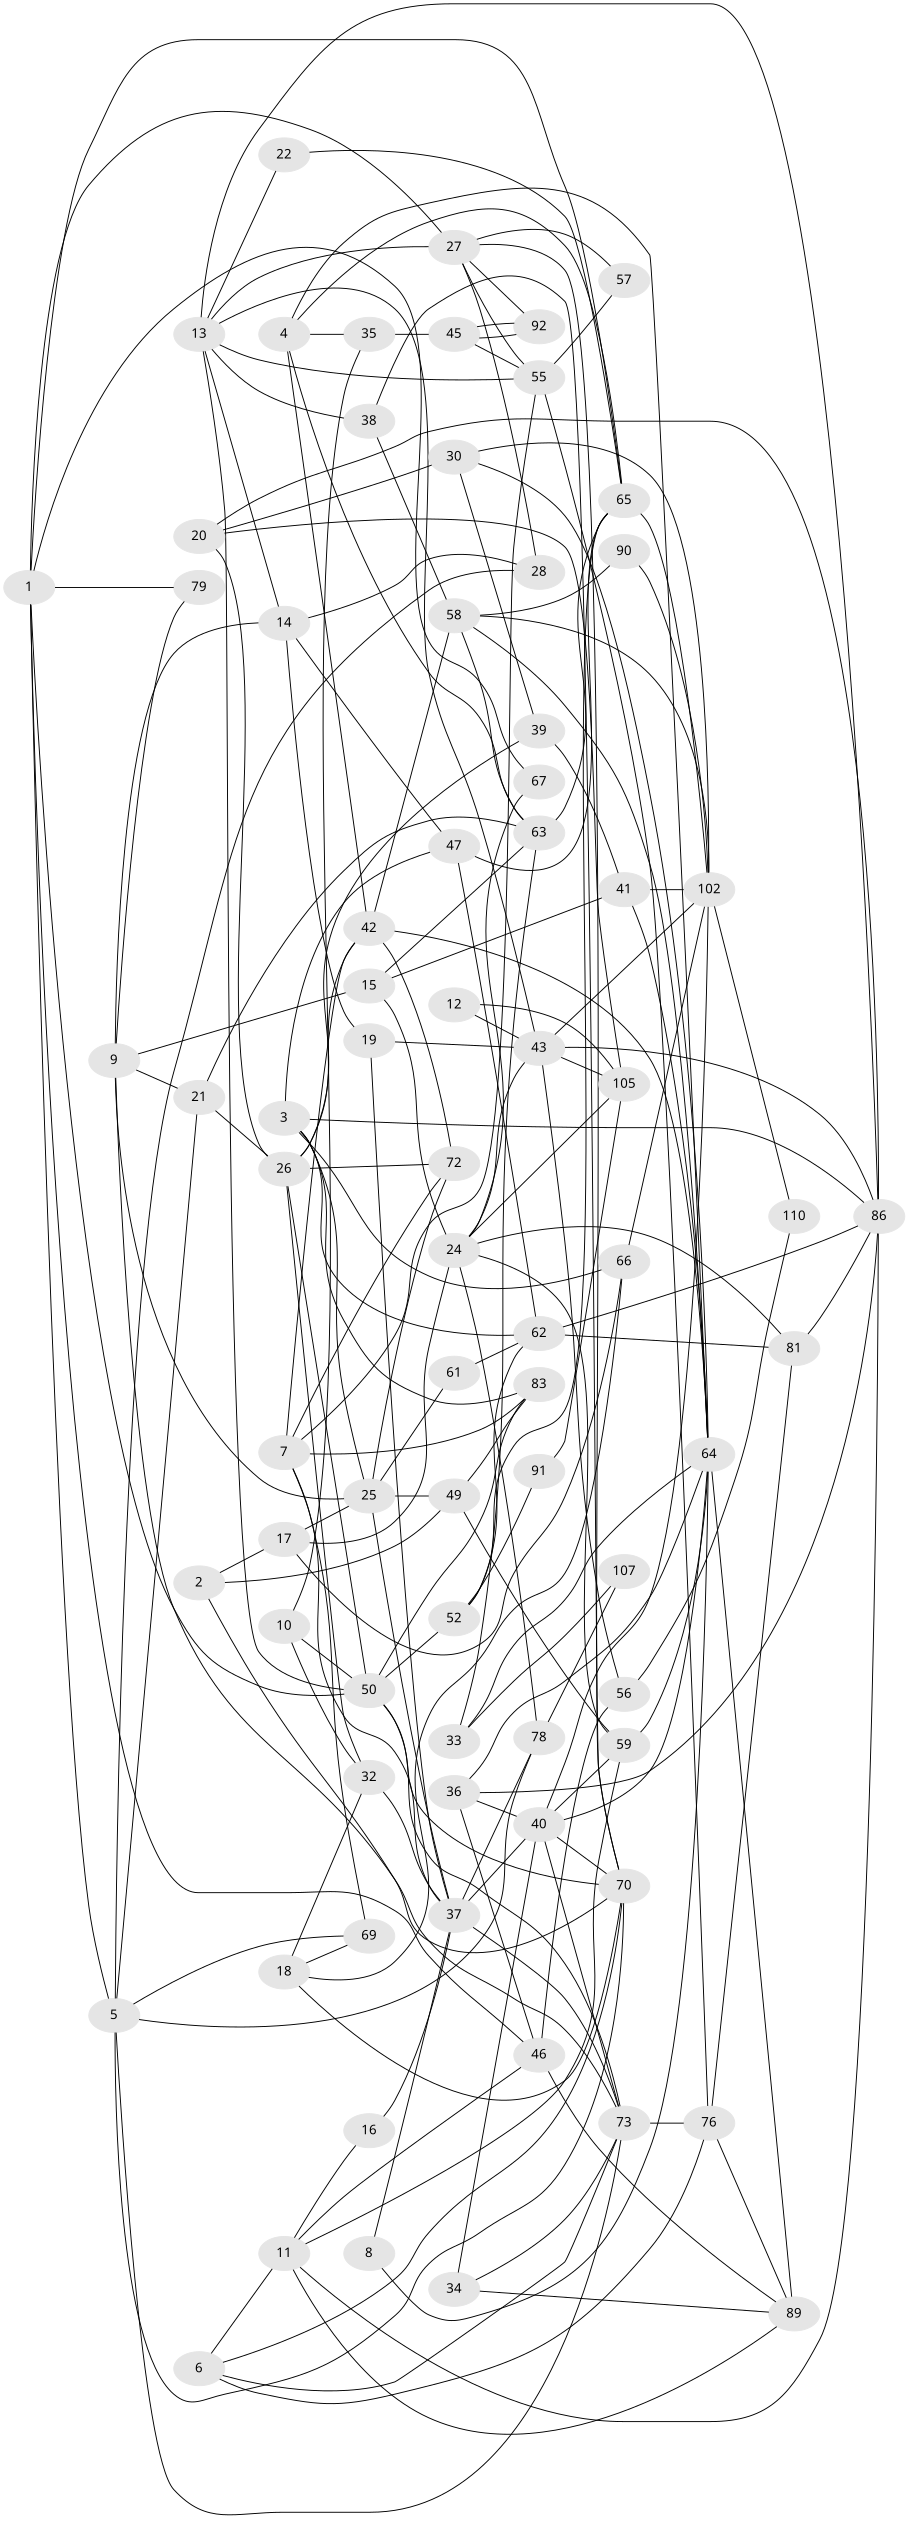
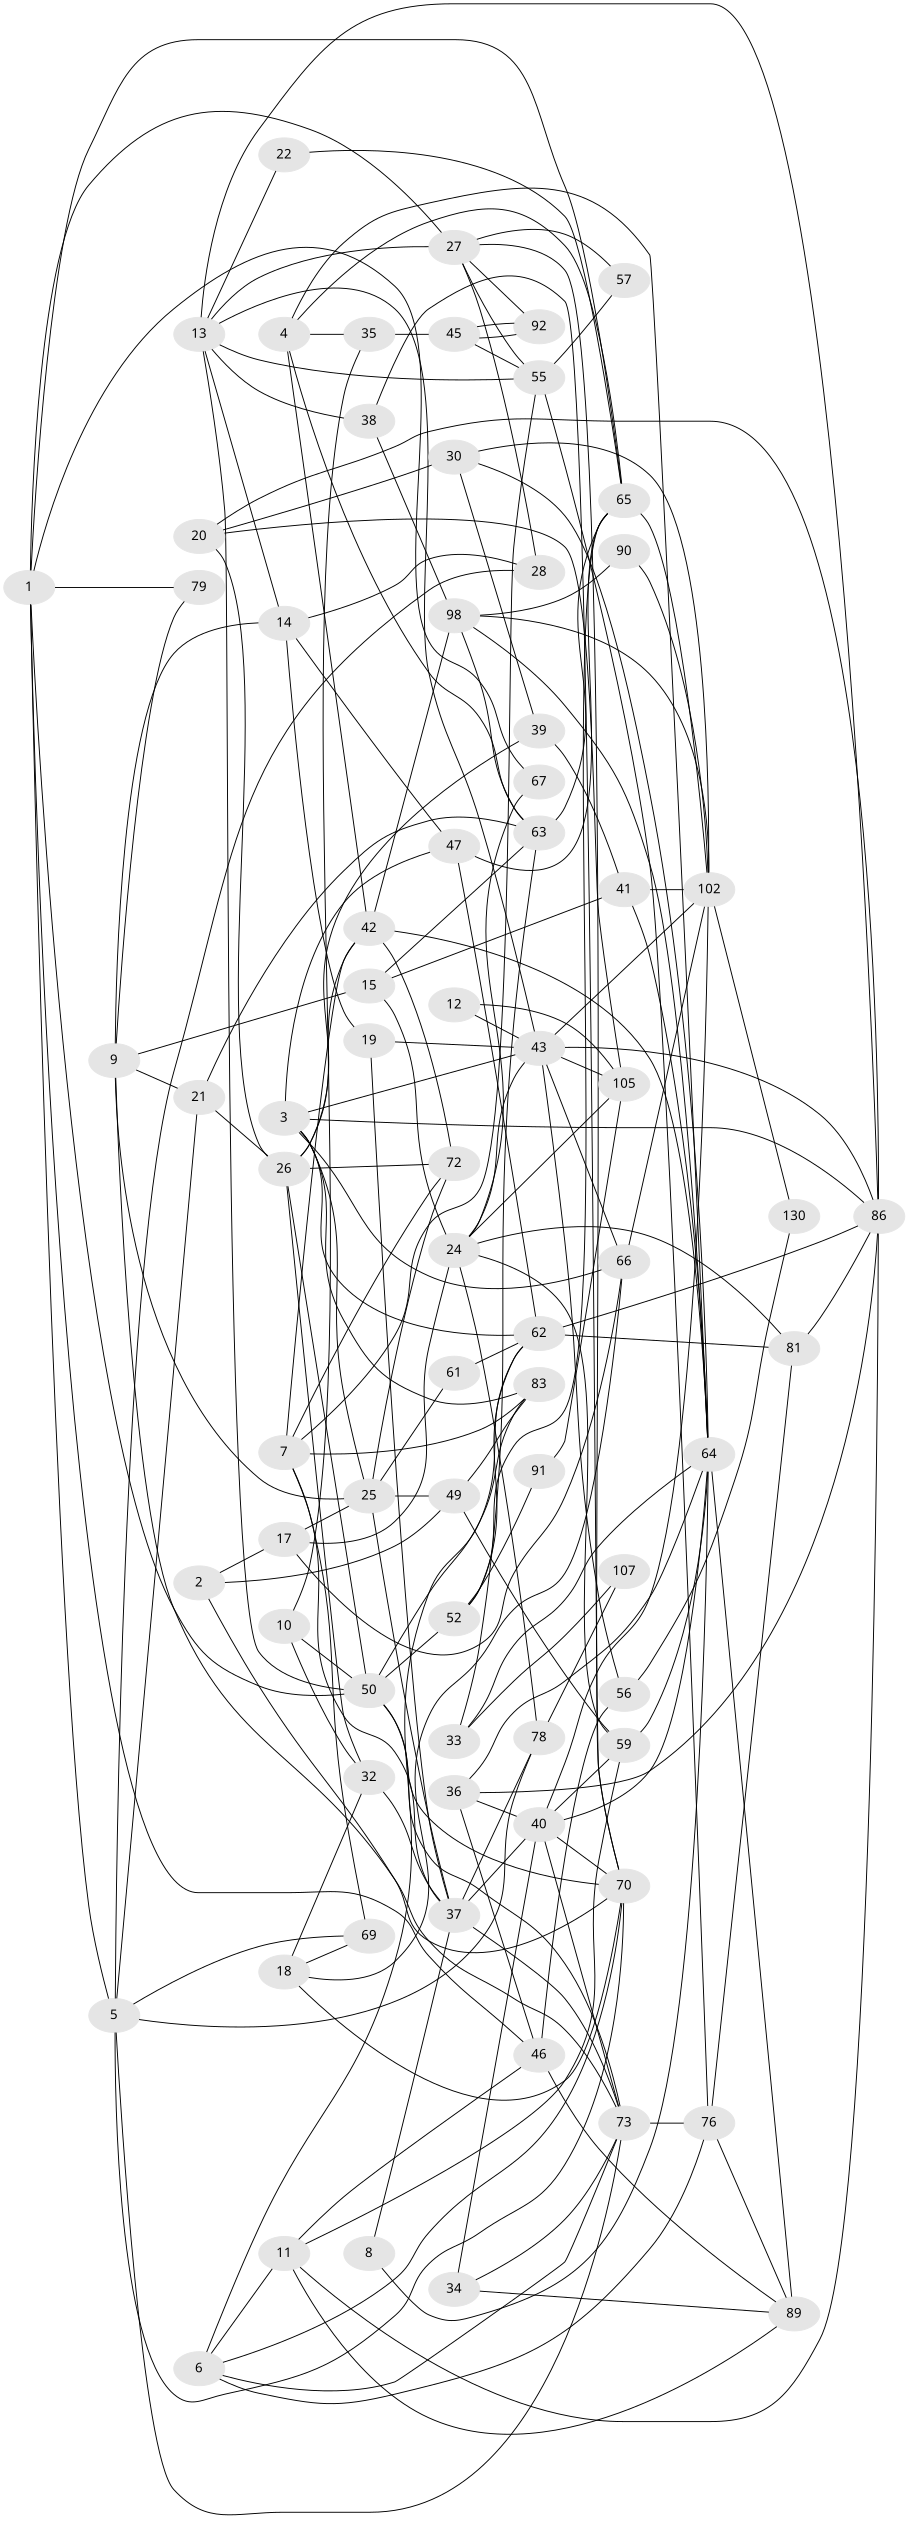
node "58": label "58" -> "98"
edge "43" -- "3": added
edge "43" -- "66": added
node "110": label "110" -> "130"
edge "62" -- "6": added
node "16": removed
